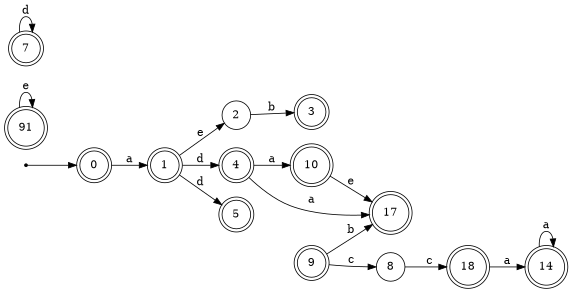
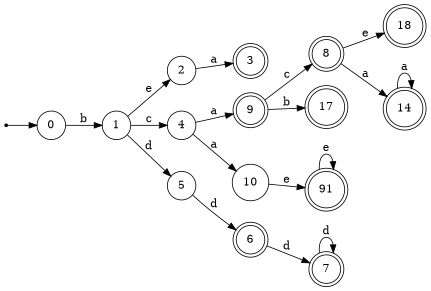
edge "2" -> "3": label "b" -> "a"
edge "0" -> "1": label "a" -> "b"
edge "1" -> "4": label "d" -> "c"
node "0": shape doublecircle -> circle
node "1": shape doublecircle -> circle
node "4": shape doublecircle -> circle
node "10": shape doublecircle -> circle
edge "10" -> "17": now "10" -> "91"
edge "4" -> "17": now "4" -> "9"
node "5": shape doublecircle -> circle
node "6": added
edge "8" -> "18": label "c" -> "e"
node "8": shape circle -> doublecircle
edge "18" -> "14": now "8" -> "14"
